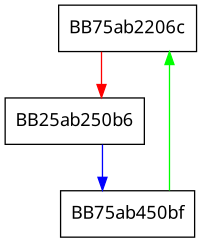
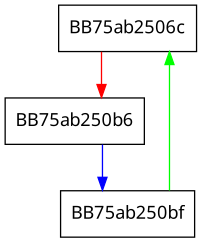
node "BB75ab2206c": label "BB75ab2206c" -> "BB75ab2506c"
node "BB25ab250b6": label "BB25ab250b6" -> "BB75ab250b6"
node "BB75ab450bf": label "BB75ab450bf" -> "BB75ab250bf"
